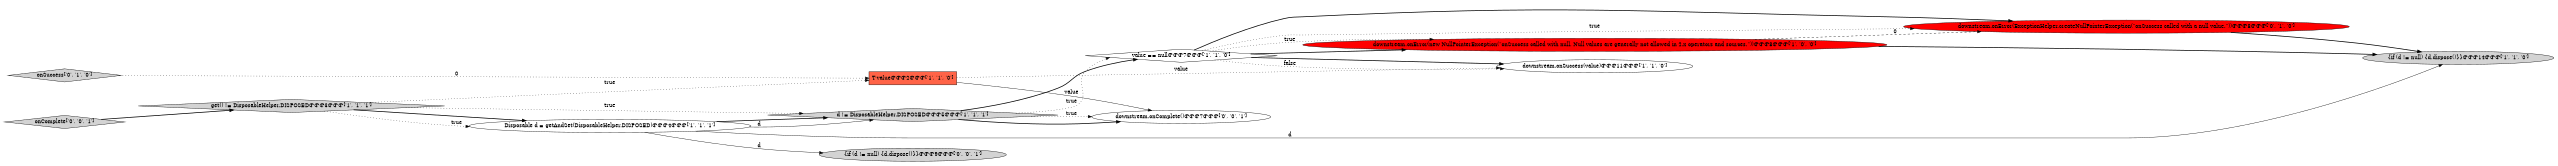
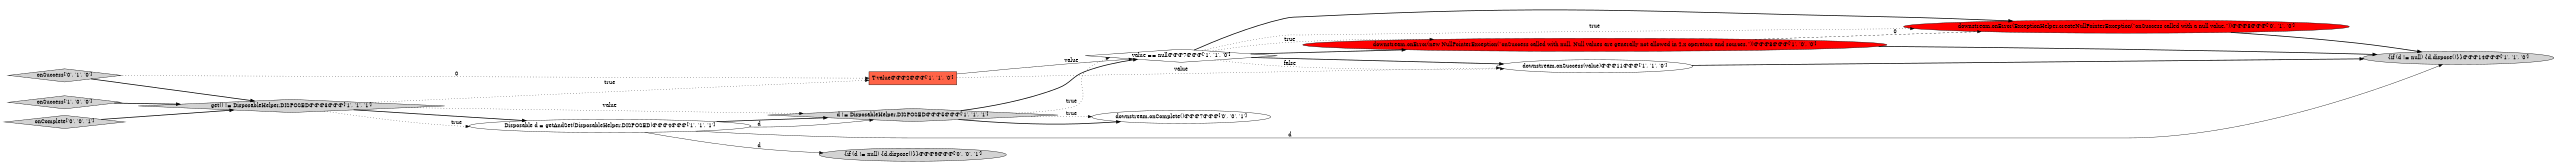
edge "downstream.onSuccess(value)@@@11@@@['1', '1', '0']" -> "{if (d != null) {d.dispose()}}@@@14@@@['1', '1', '0']": added
edge "onSuccess['0', '1', '0']" -> "get() != DisposableHelper.DISPOSED@@@3@@@['1', '1', '1']": added
edge "T value@@@2@@@['1', '1', '0']" -> "downstream.onComplete()@@@7@@@['0', '0', '1']": now "T value@@@2@@@['1', '1', '0']" -> "value == null@@@7@@@['1', '1', '0']"
node "onSuccess['1', '0', '0']": added
edge "get() != DisposableHelper.DISPOSED@@@3@@@['1', '1', '1']" -> "d != DisposableHelper.DISPOSED@@@5@@@['1', '1', '1']": label "true" -> "value"
